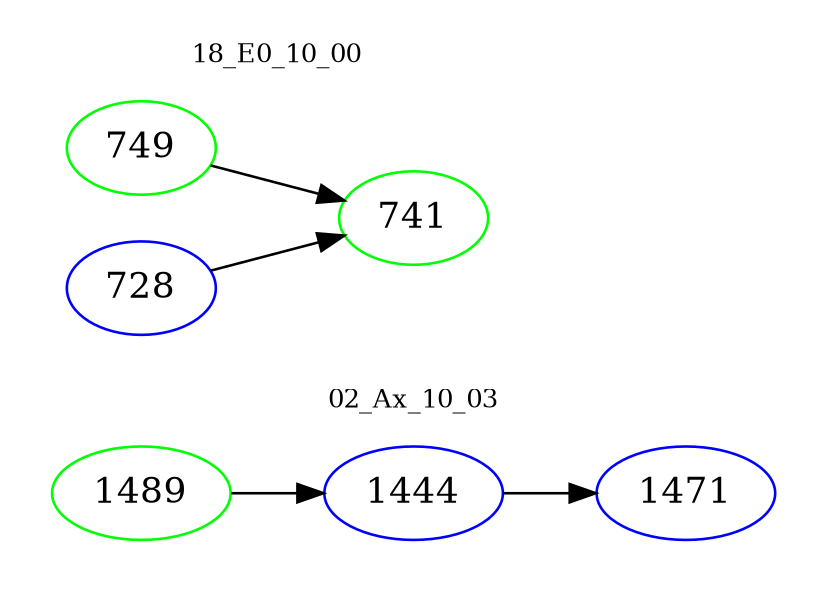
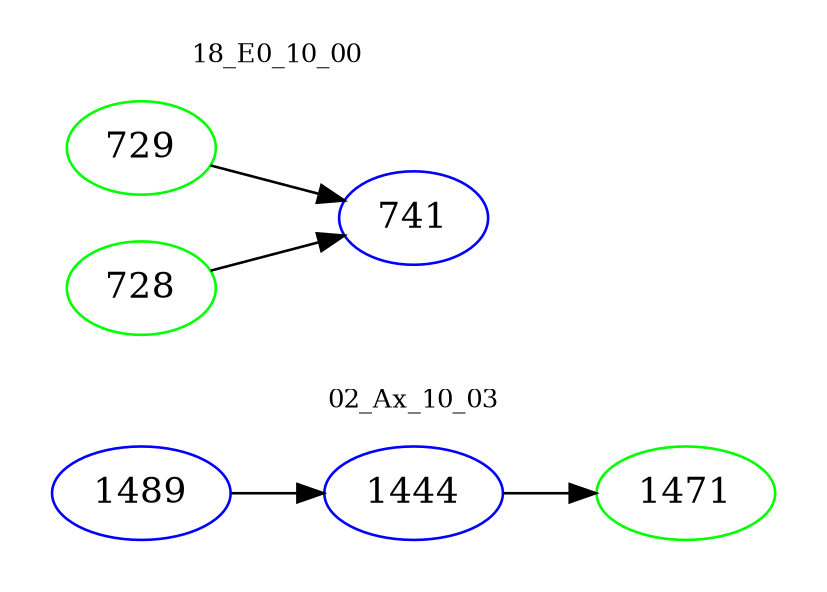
node "749": label "749" -> "729"
node "741": color green -> blue
node "728": color blue -> green
node "1489": color green -> blue
node "1471": color blue -> green
